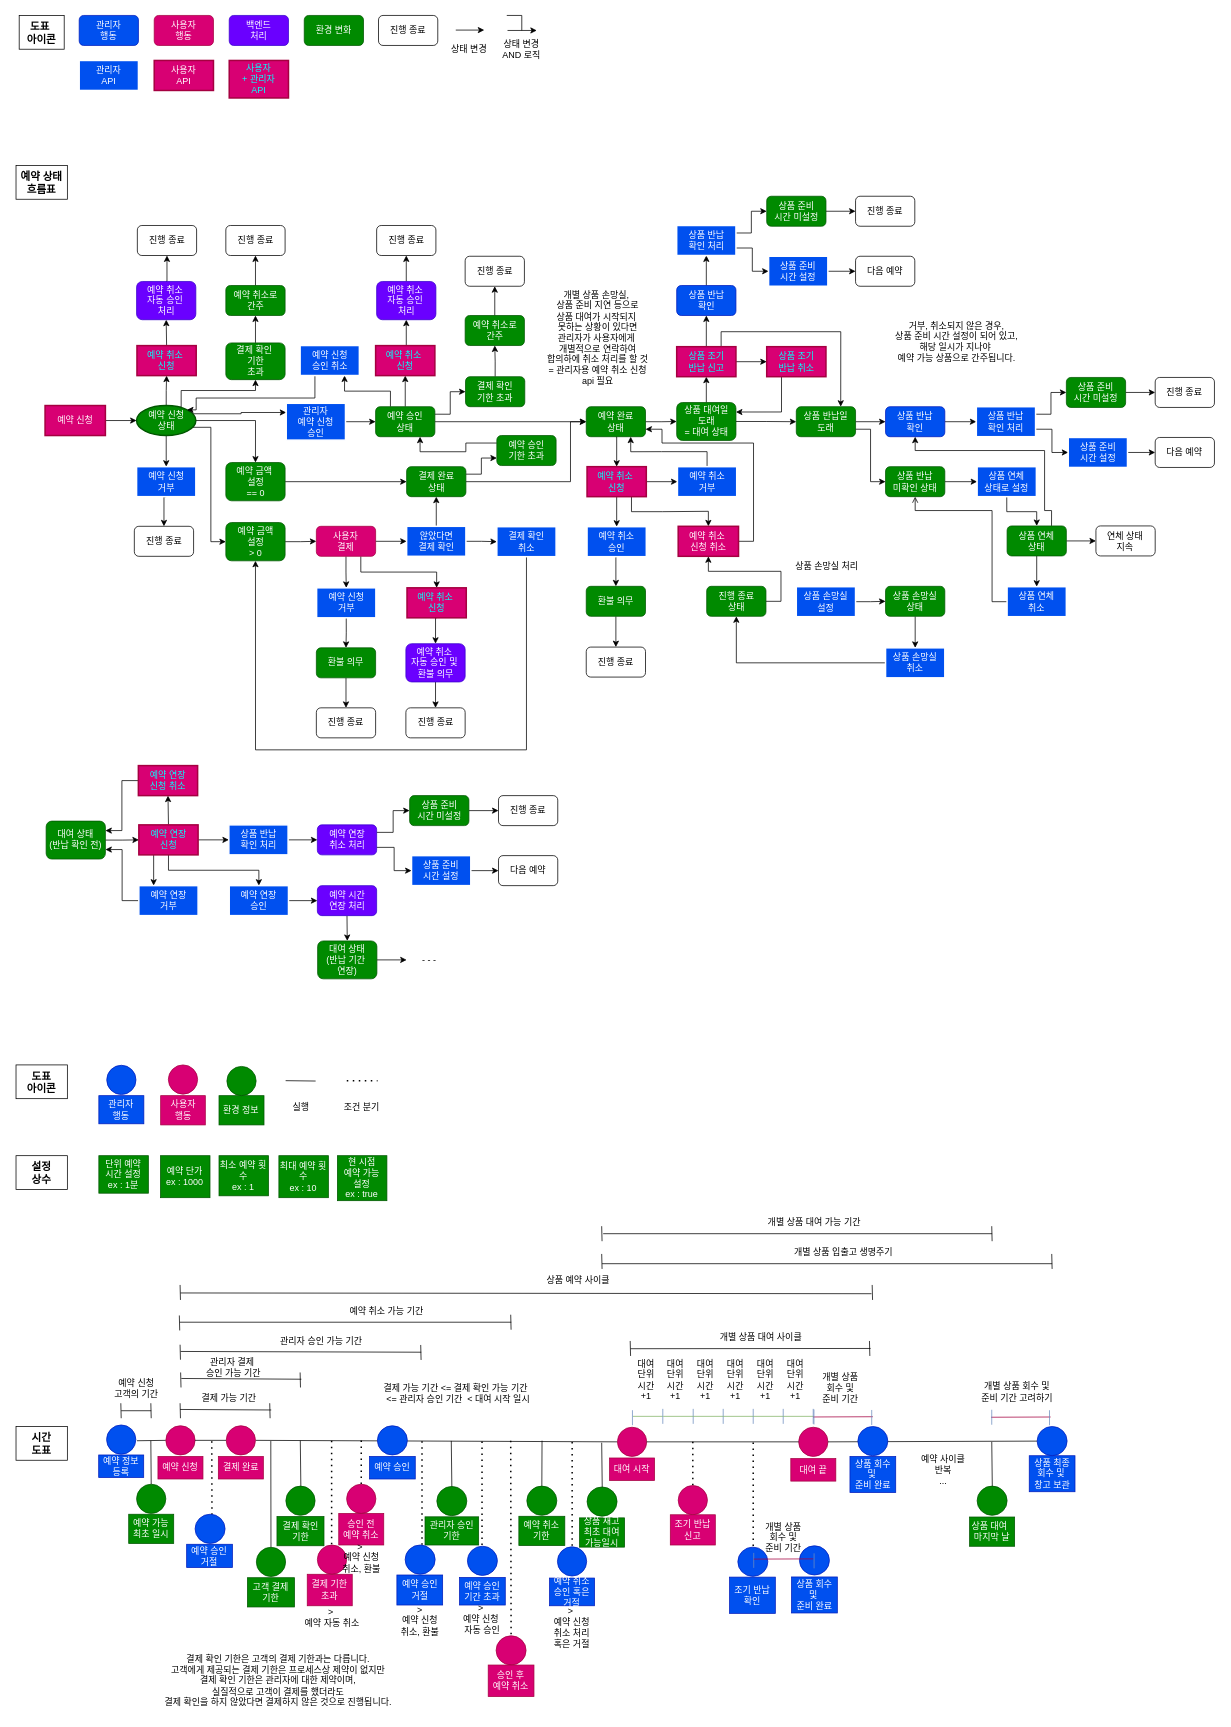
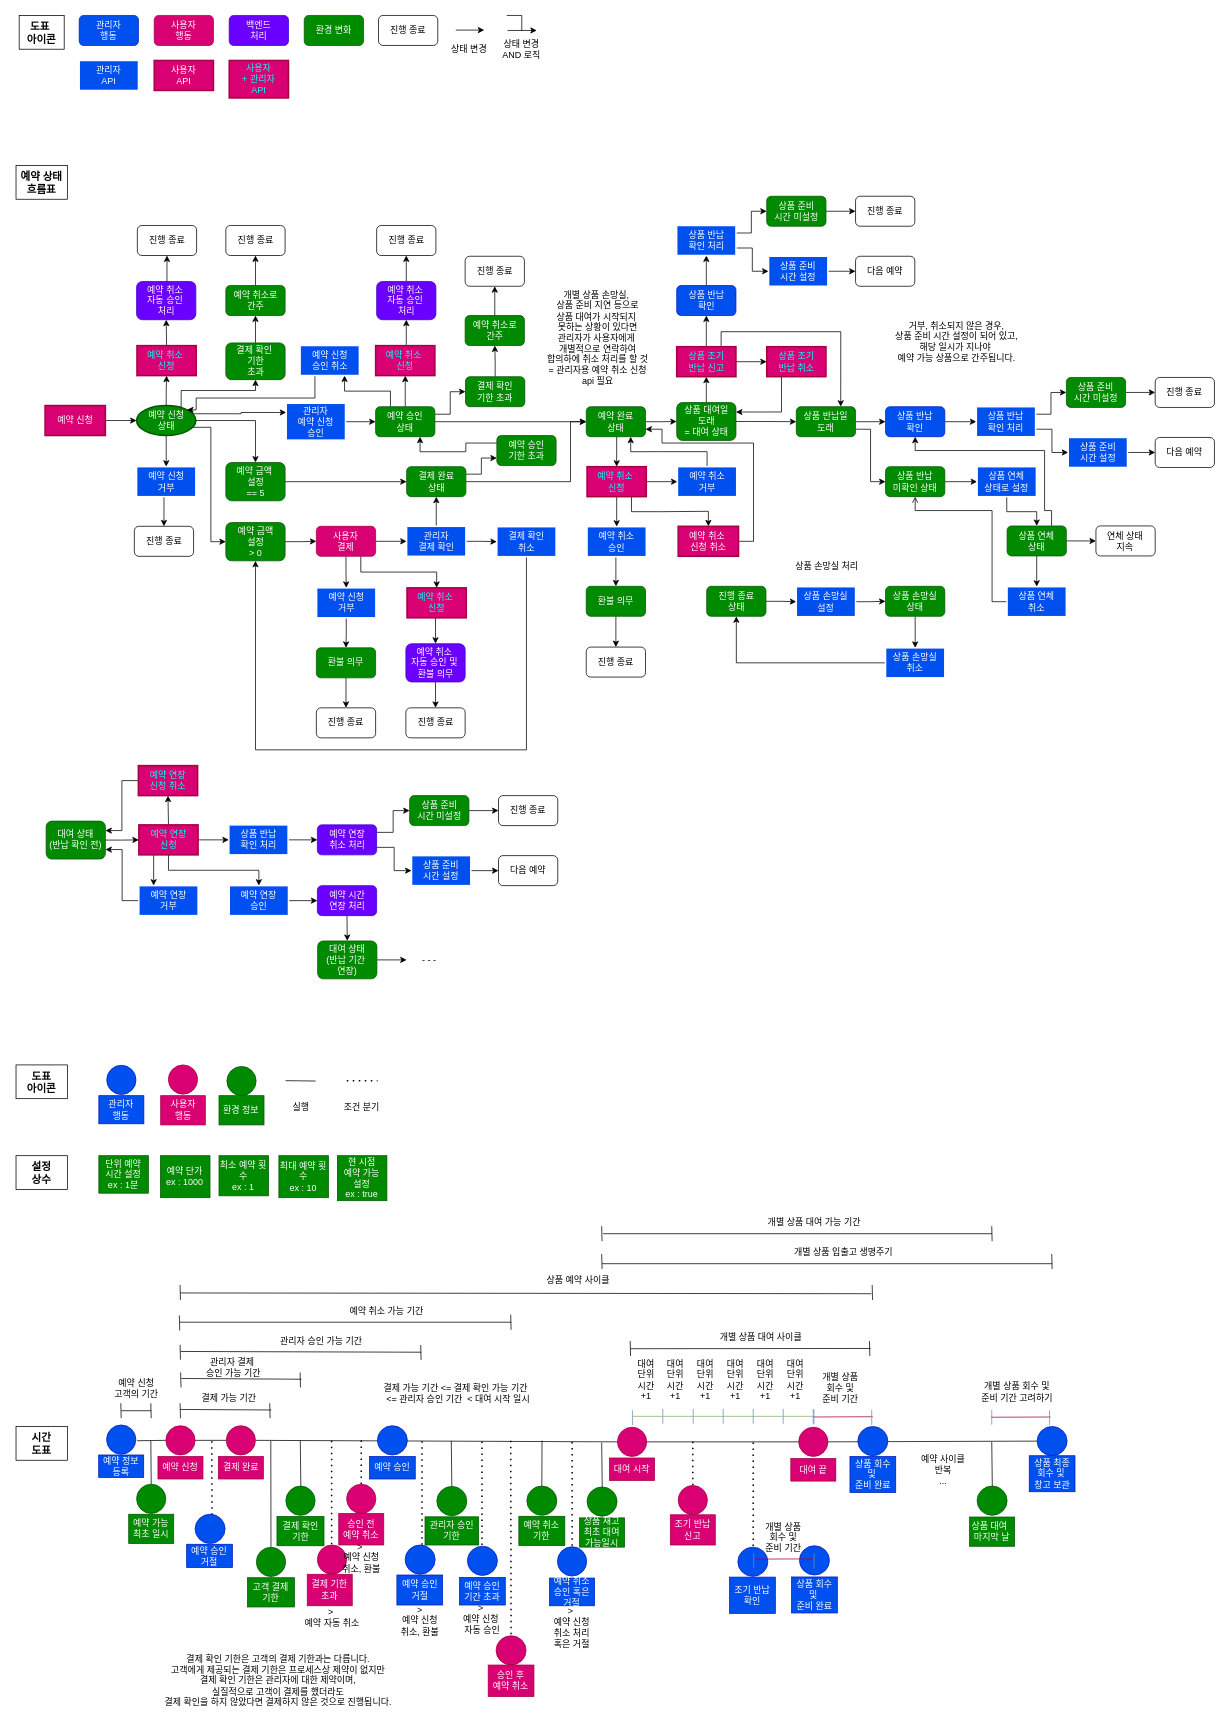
node "예약 금액 설정 == 0": label "예약 금액 설정 == 0" -> "예약 금액 설정 == 5"
node "않았다면 결제 확인": label "않았다면 결제 확인" -> "관리자 결제 확인"
edge "진행 종료 상태" -> "예약 취소 신청 취소": now "진행 종료 상태" -> "상품 손망실 설정"
